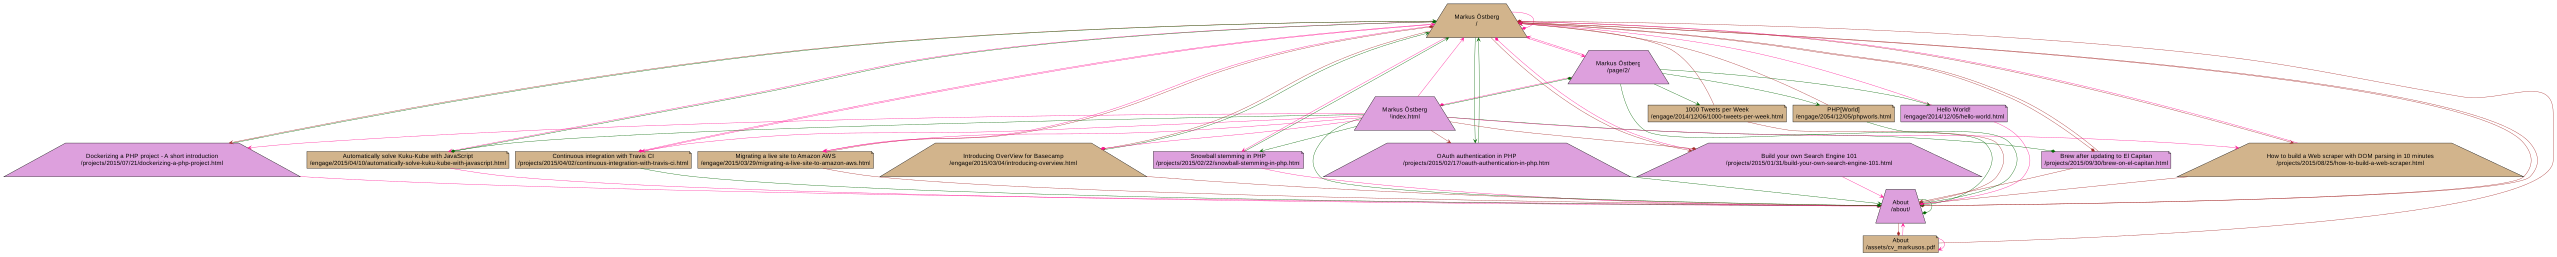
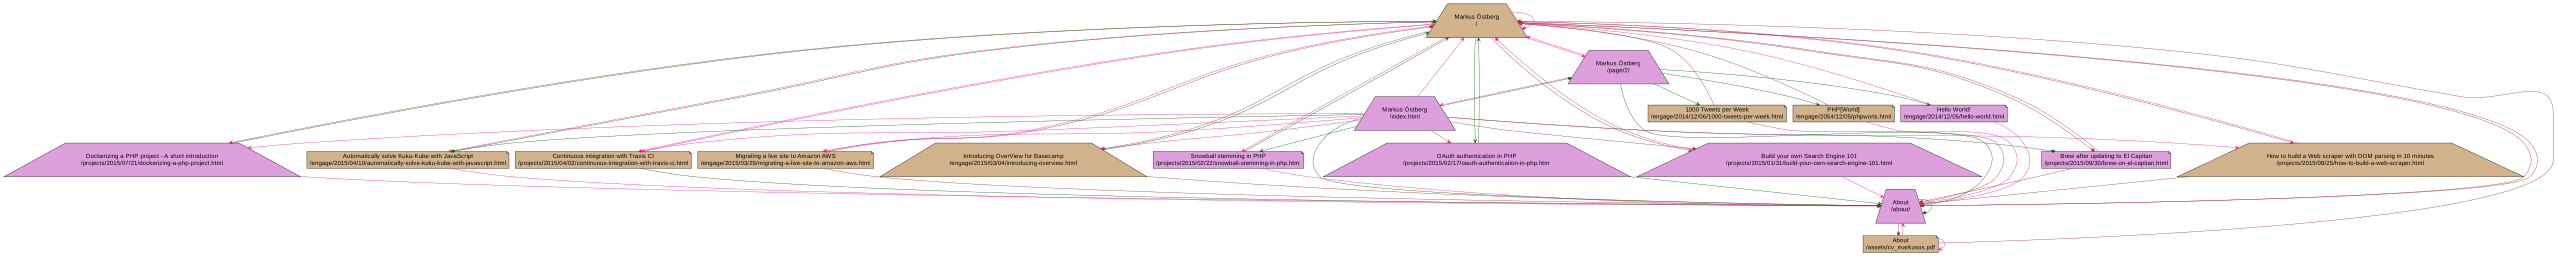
edge "Markus Östberg /page/2/" -> "Markus Östberg /index.html": arrowhead diamond -> vee
edge "PHP[World] /engage/2054/12/05/phpworls.html" -> "About /about/": color darkgreen -> deeppink
